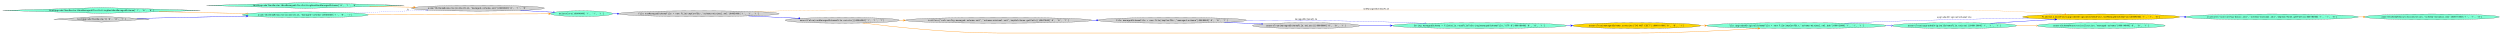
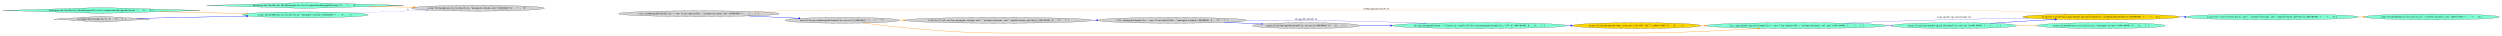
node "deleteCore()@@@4@@@['1', '1', '1']": removed
